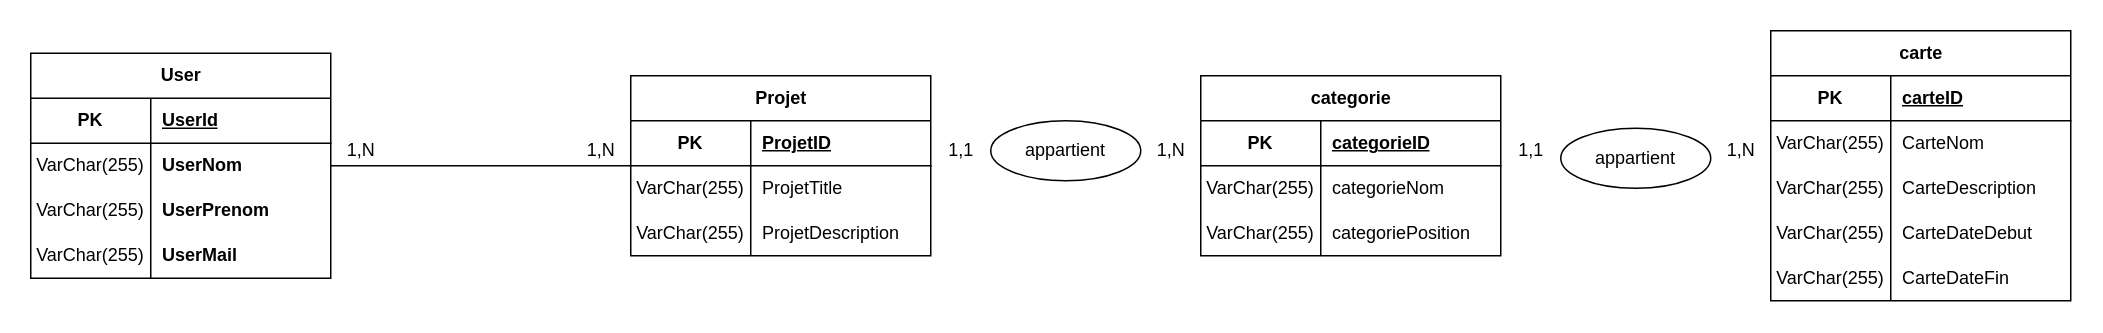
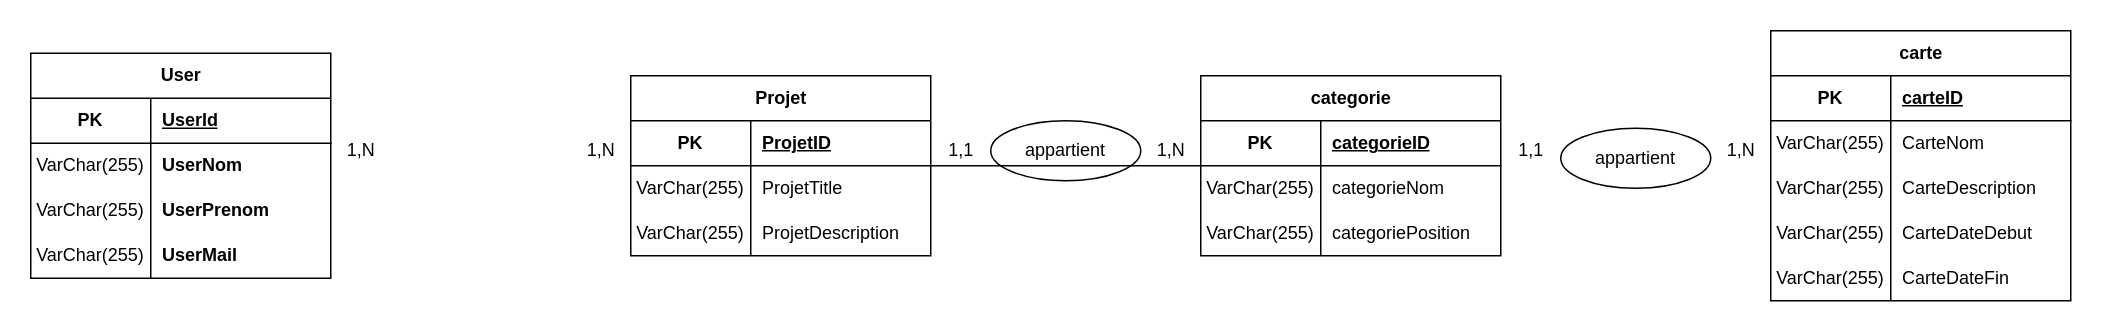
edge "User" -- "Projet": removed
edge "Projet" -- "categorie": added
